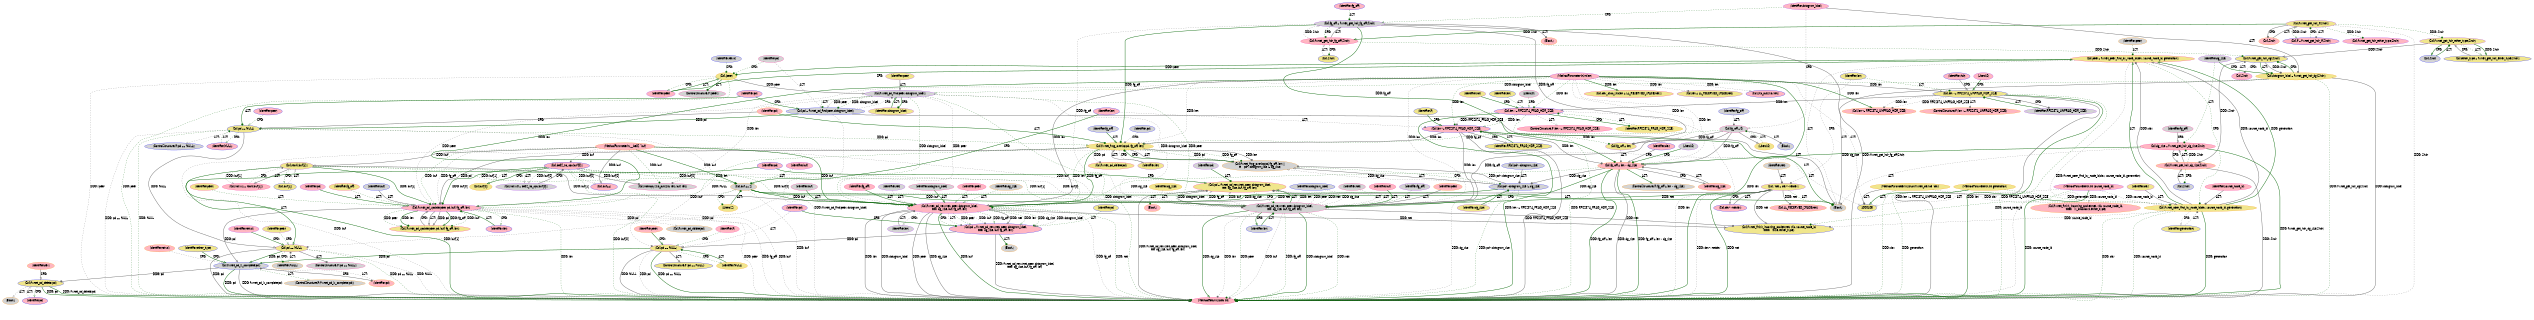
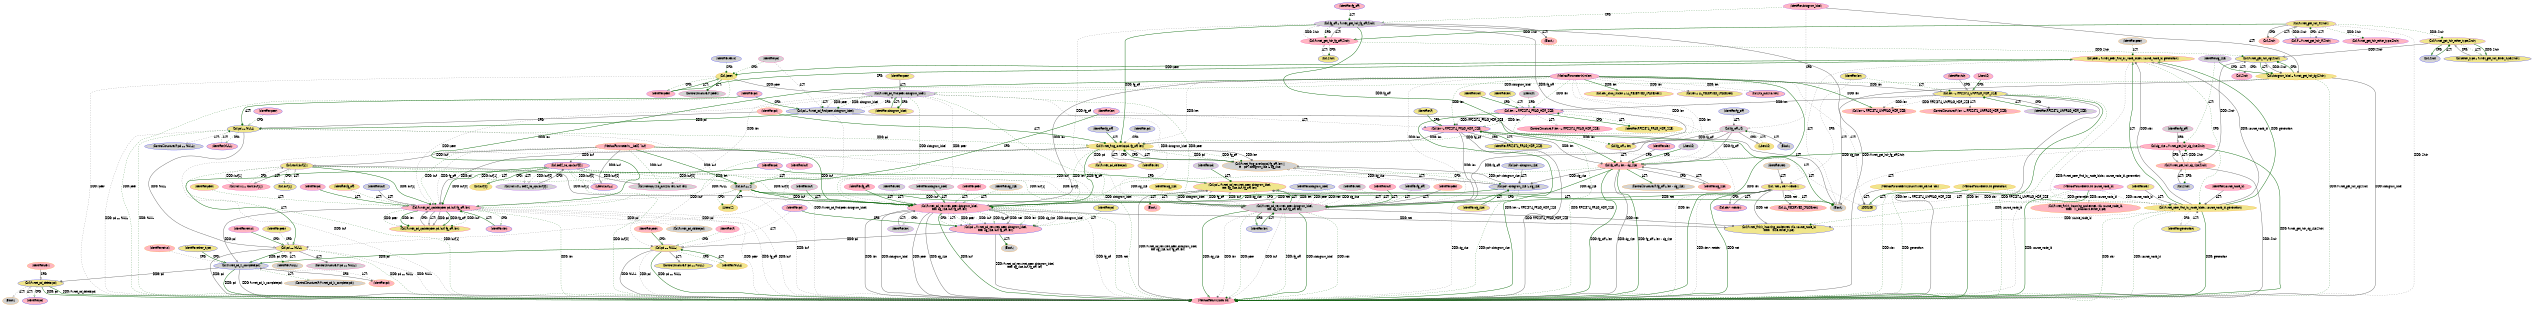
node "(Call,buf++)": label "(Call,buf++)" -> "(Literal,buf++)"
edge "(Call,ntohl(buf[1]))" -> "(MethodReturn,static int)": style bold -> dashed
